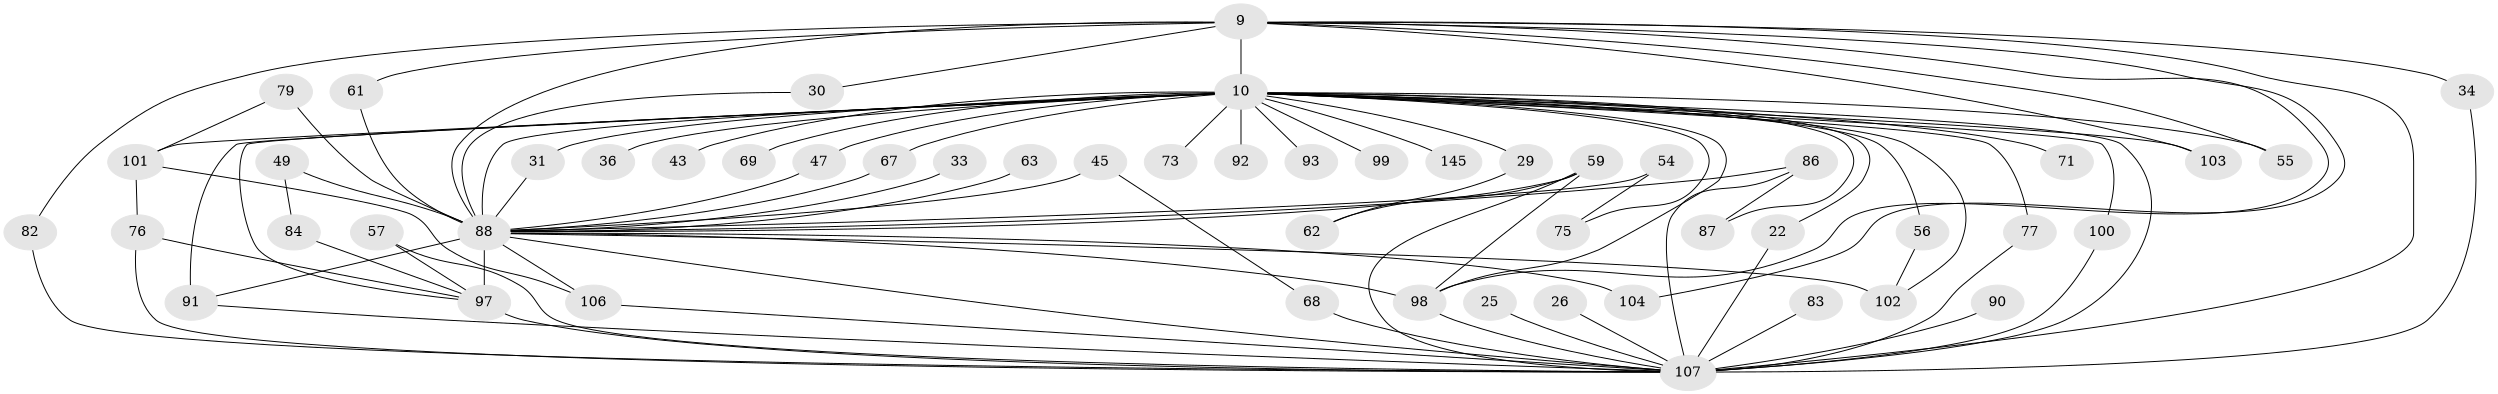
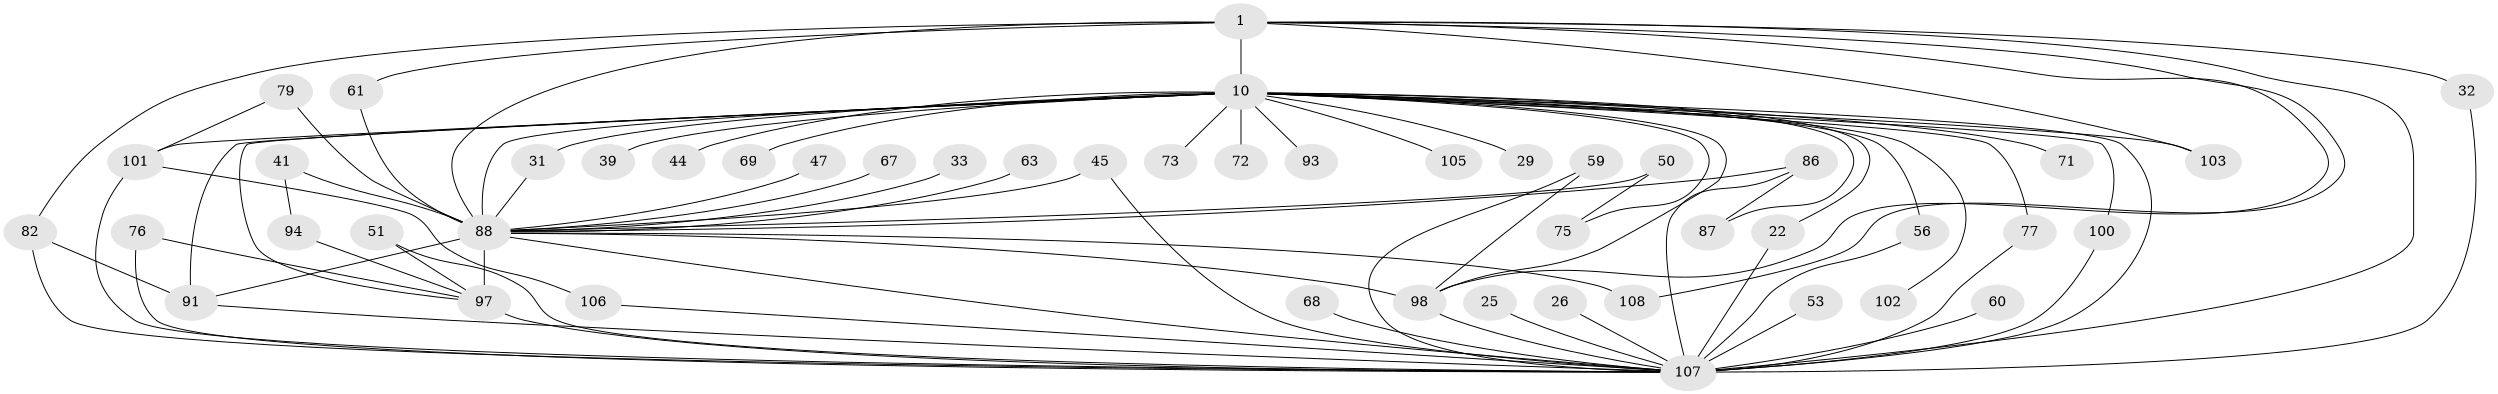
node "9": label "9" -> "1"
node "30": removed
node "34": label "34" -> "32"
edge "10" -- "47": removed
edge "10" -- "67": removed
node "49": label "49" -> "41"
node "36": label "36" -> "39"
node "43": label "43" -> "44"
node "92": label "92" -> "72"
node "99": removed
node "145": label "145" -> "105"
node "54": label "54" -> "50"
node "55": removed
edge "101" -- "76": now "101" -- "107"
edge "59" -- "88": removed
node "84": label "84" -> "94"
node "57": label "57" -> "51"
edge "45" -- "68": now "45" -- "107"
node "62": removed
edge "88" -- "102": removed
edge "88" -- "106": removed
edge "56" -- "102": now "56" -- "107"
edge "82" -- "91": added
node "104": label "104" -> "108"
node "83": label "83" -> "53"
node "90": label "90" -> "60"
